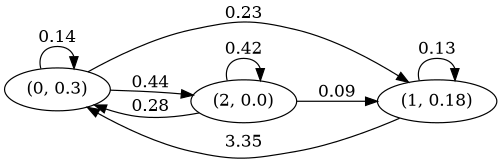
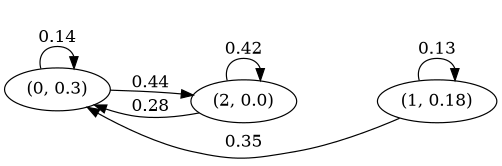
edge "(0, 0.3)" -> "(1, 0.18)": removed, label "0.23"
edge "(2, 0.0)" -> "(1, 0.18)": removed, label "0.09"
edge "(1, 0.18)" -> "(0, 0.3)": label "3.35" -> "0.35"
